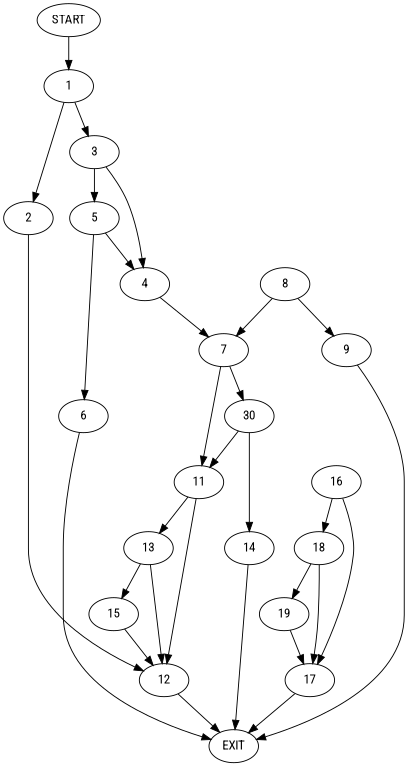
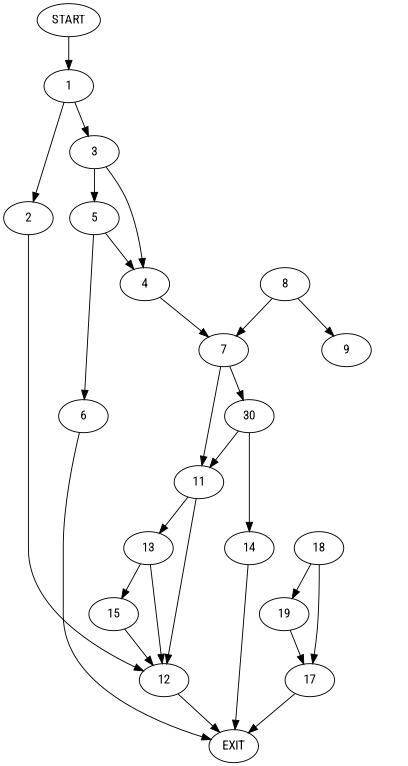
node "16": removed
edge "9" -> "EXIT": removed
